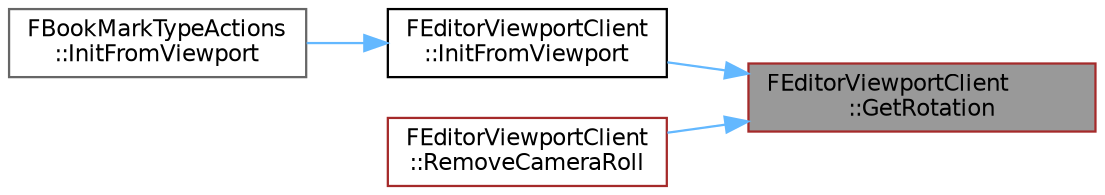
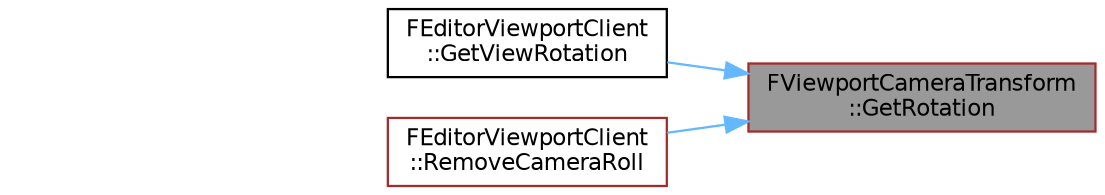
node "FBookMarkTypeActions ::InitFromViewport": removed
node "FEditorViewportClient ::InitFromViewport": label "FEditorViewportClient ::InitFromViewport" -> "FEditorViewportClient ::GetViewRotation"
node "FEditorViewportClient ::GetRotation": label "FEditorViewportClient ::GetRotation" -> "FViewportCameraTransform ::GetRotation"
